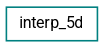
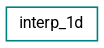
node "interp_5d": label "interp_5d" -> "interp_1d"
